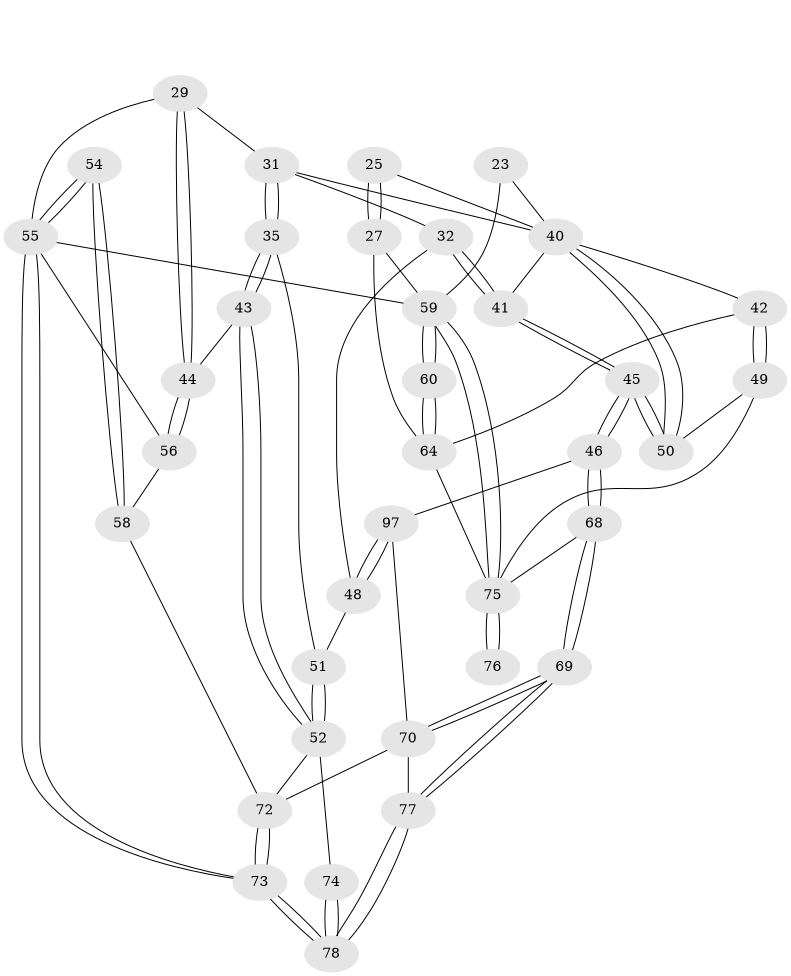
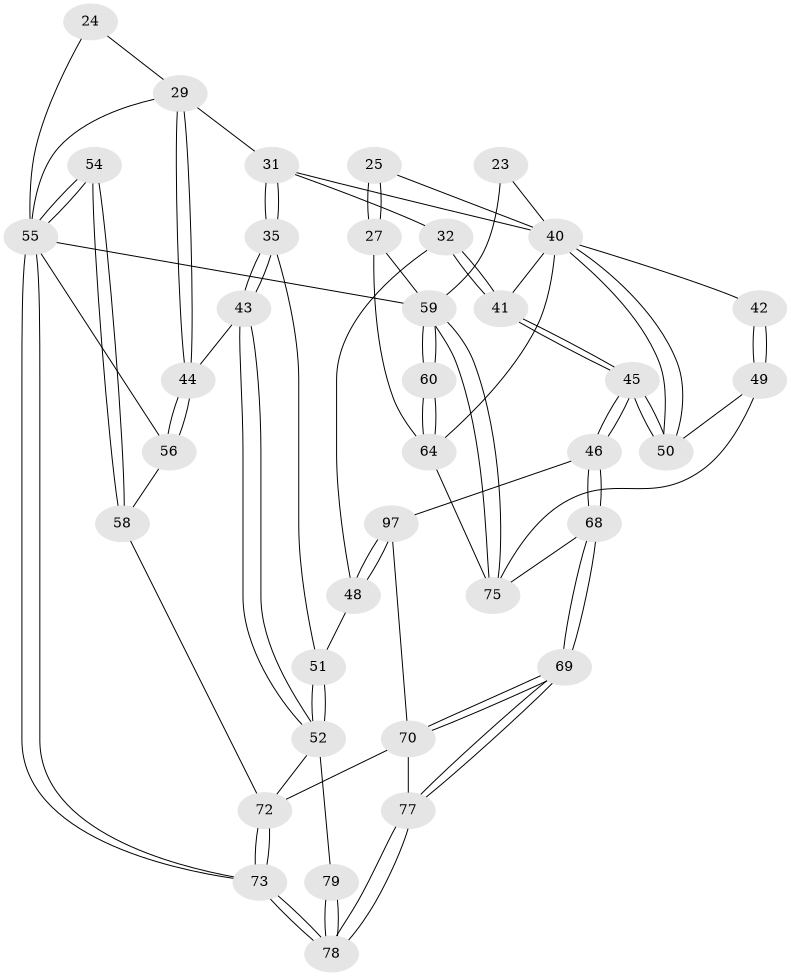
node "24": added
edge "42" -- "64": now "40" -- "64"
node "76": removed
node "74": label "74" -> "79"
